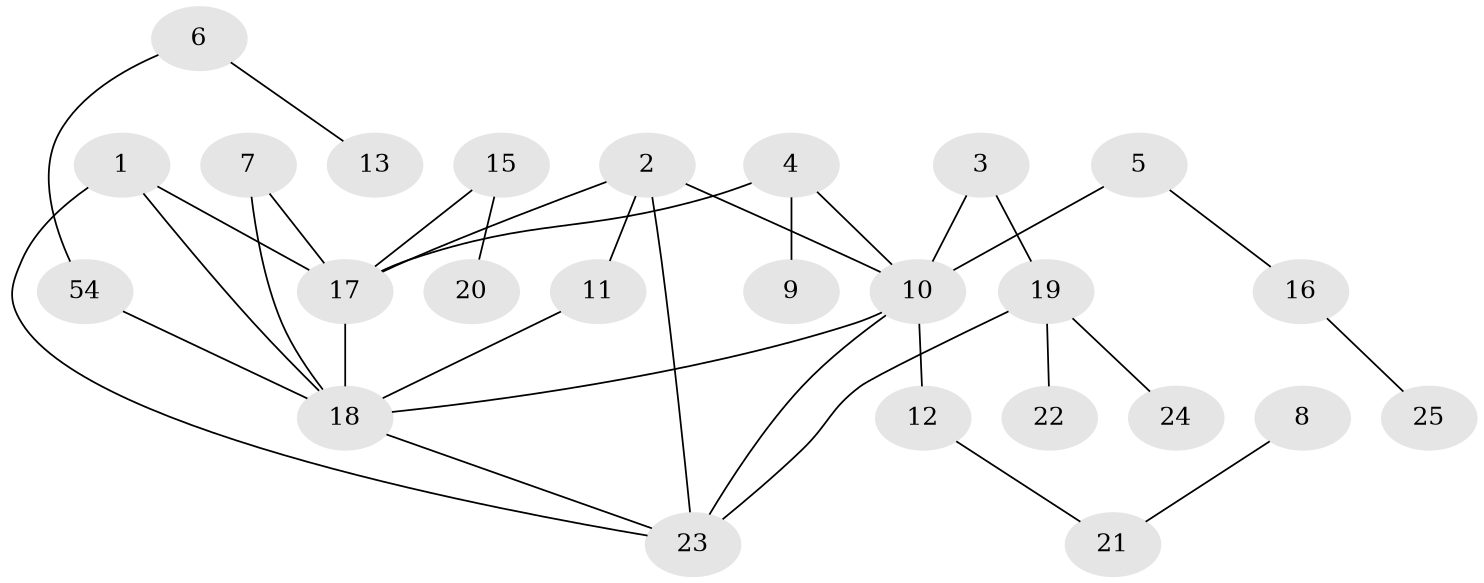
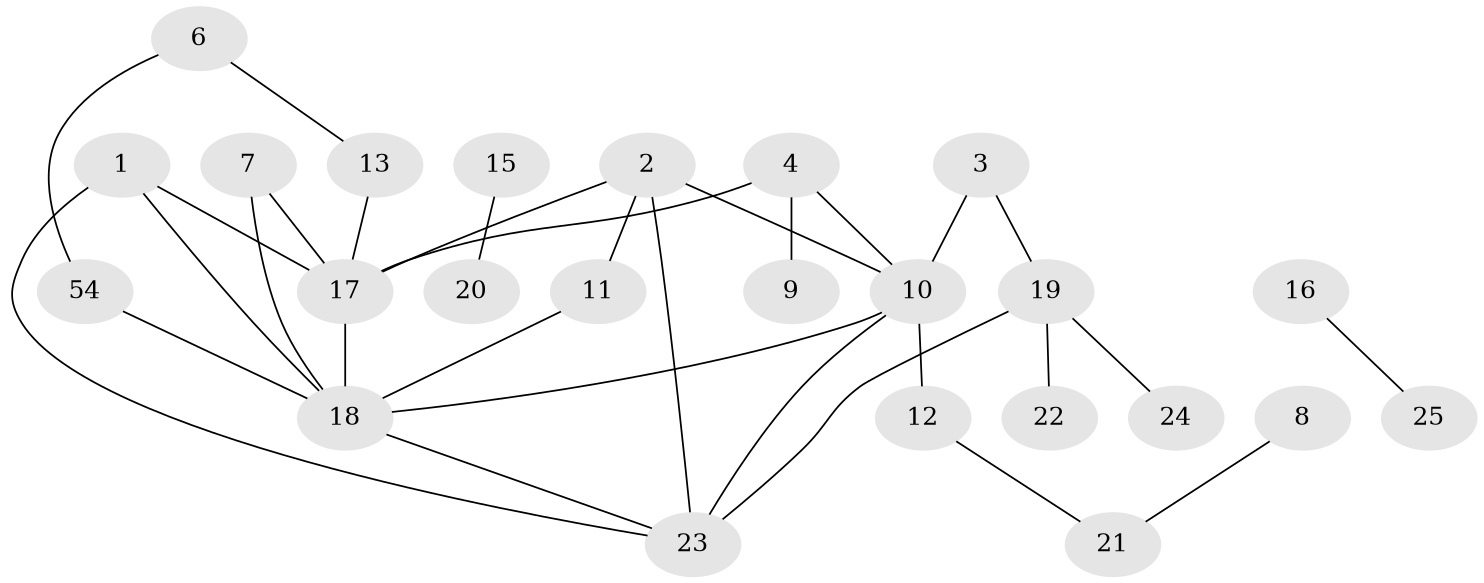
node "5": removed
edge "15" -- "17": now "13" -- "17"
